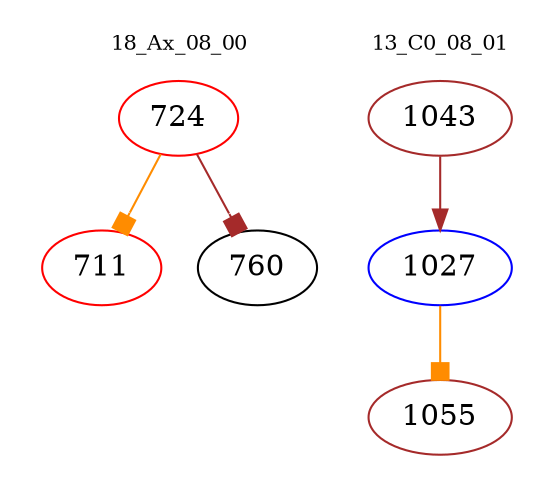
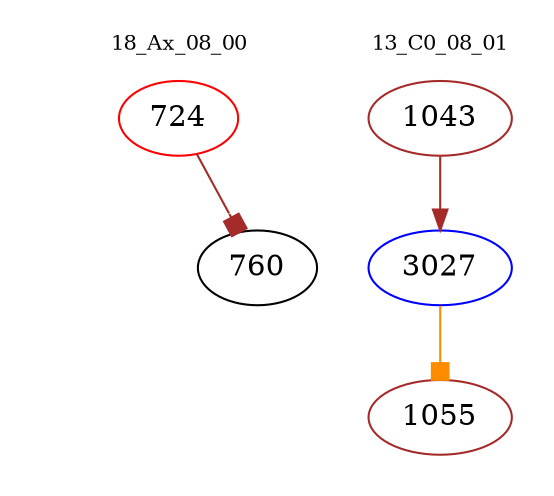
node "711": removed
node "1027": label "1027" -> "3027"
